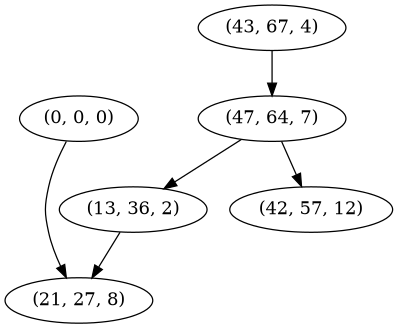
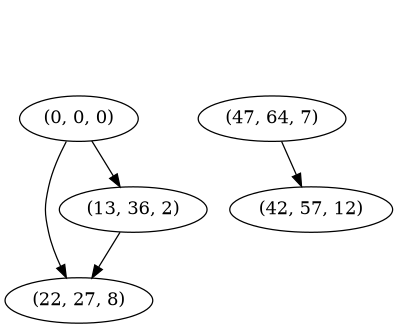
node "(43, 67, 4)": removed
edge "(47, 64, 7)" -> "(13, 36, 2)": now "(0, 0, 0)" -> "(13, 36, 2)"
node "(21, 27, 8)": label "(21, 27, 8)" -> "(22, 27, 8)"
